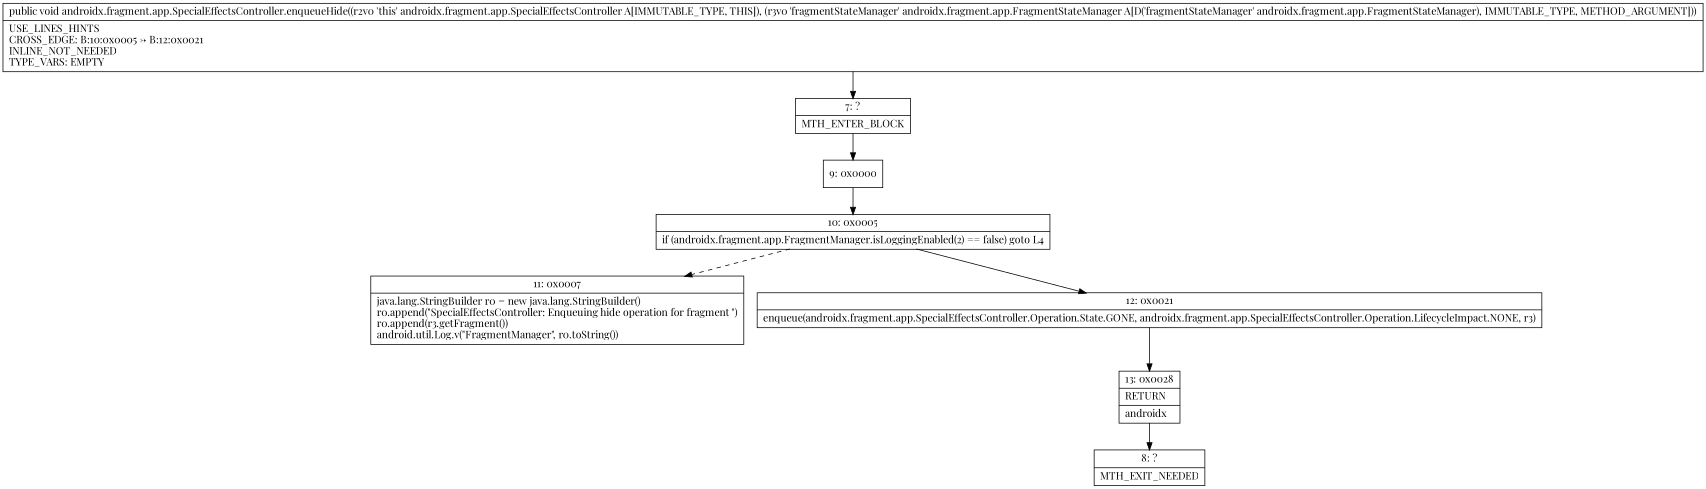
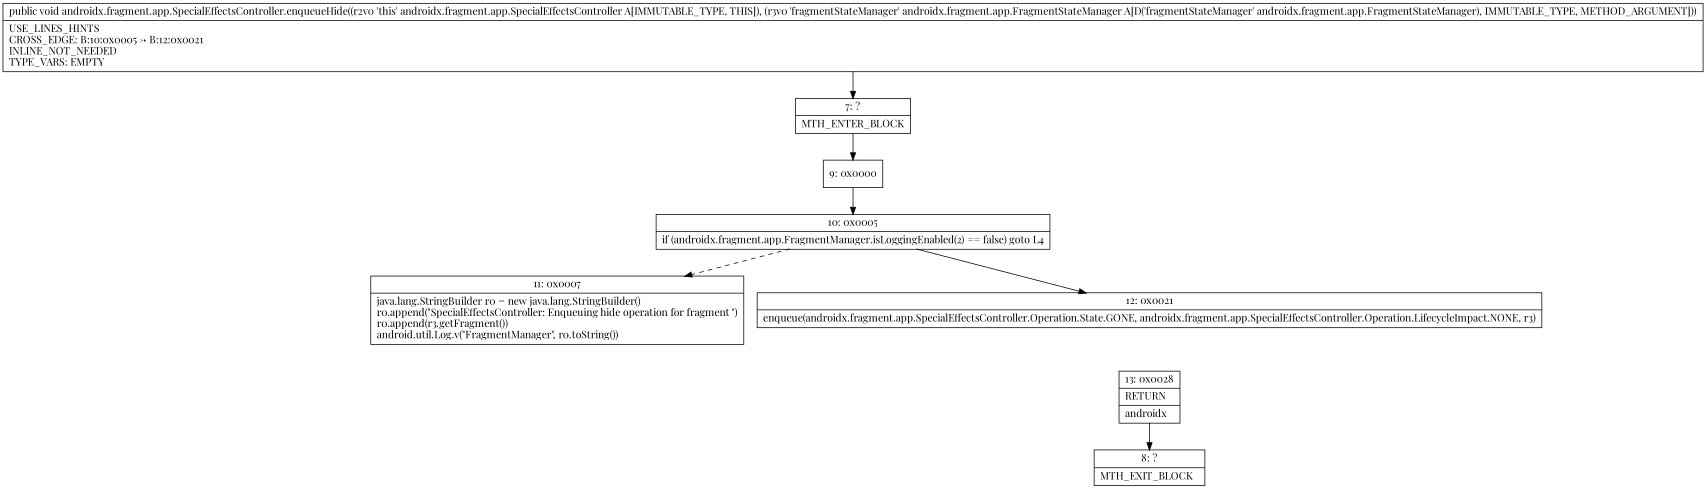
edge "12: 0x0021" -> "13: 0x0028": removed
node "8: ?": text "MTH_EXIT_NEEDED" -> "MTH_EXIT_BLOCK"
